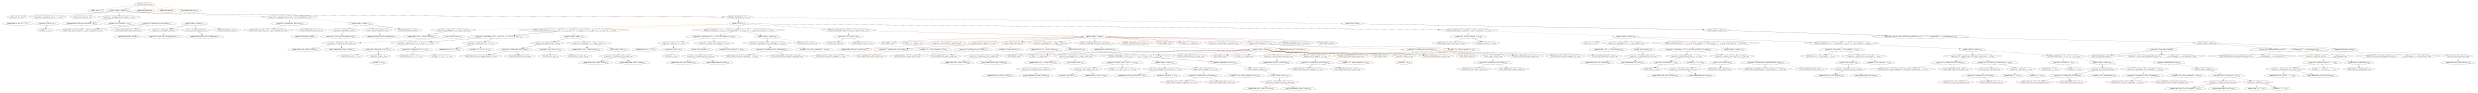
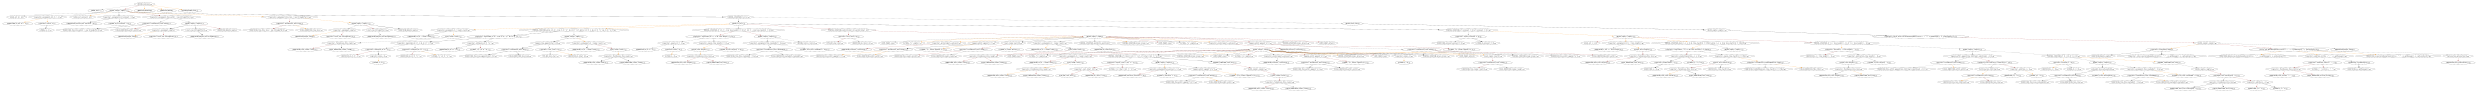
node "(<operator>.assignment,this.eolStr = new StringBuffer())": added
